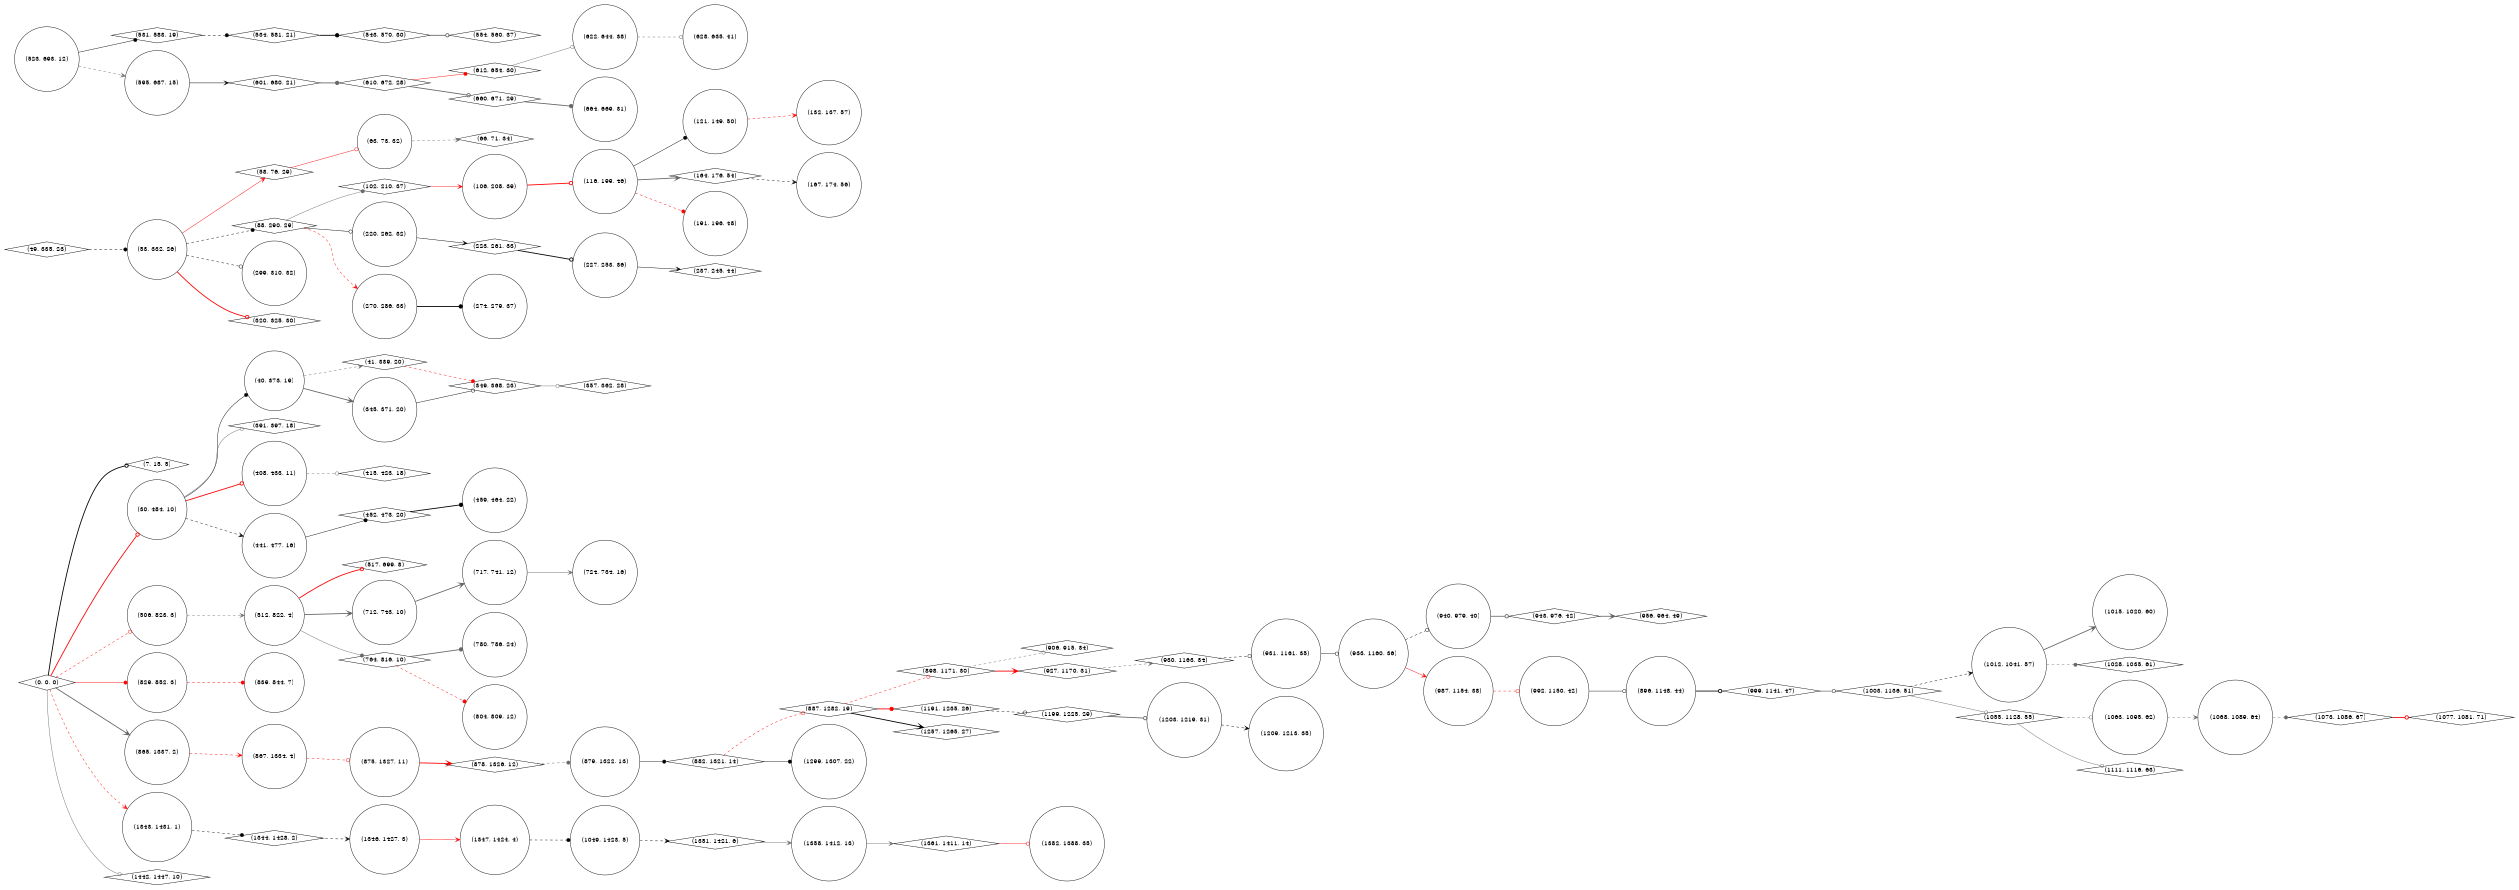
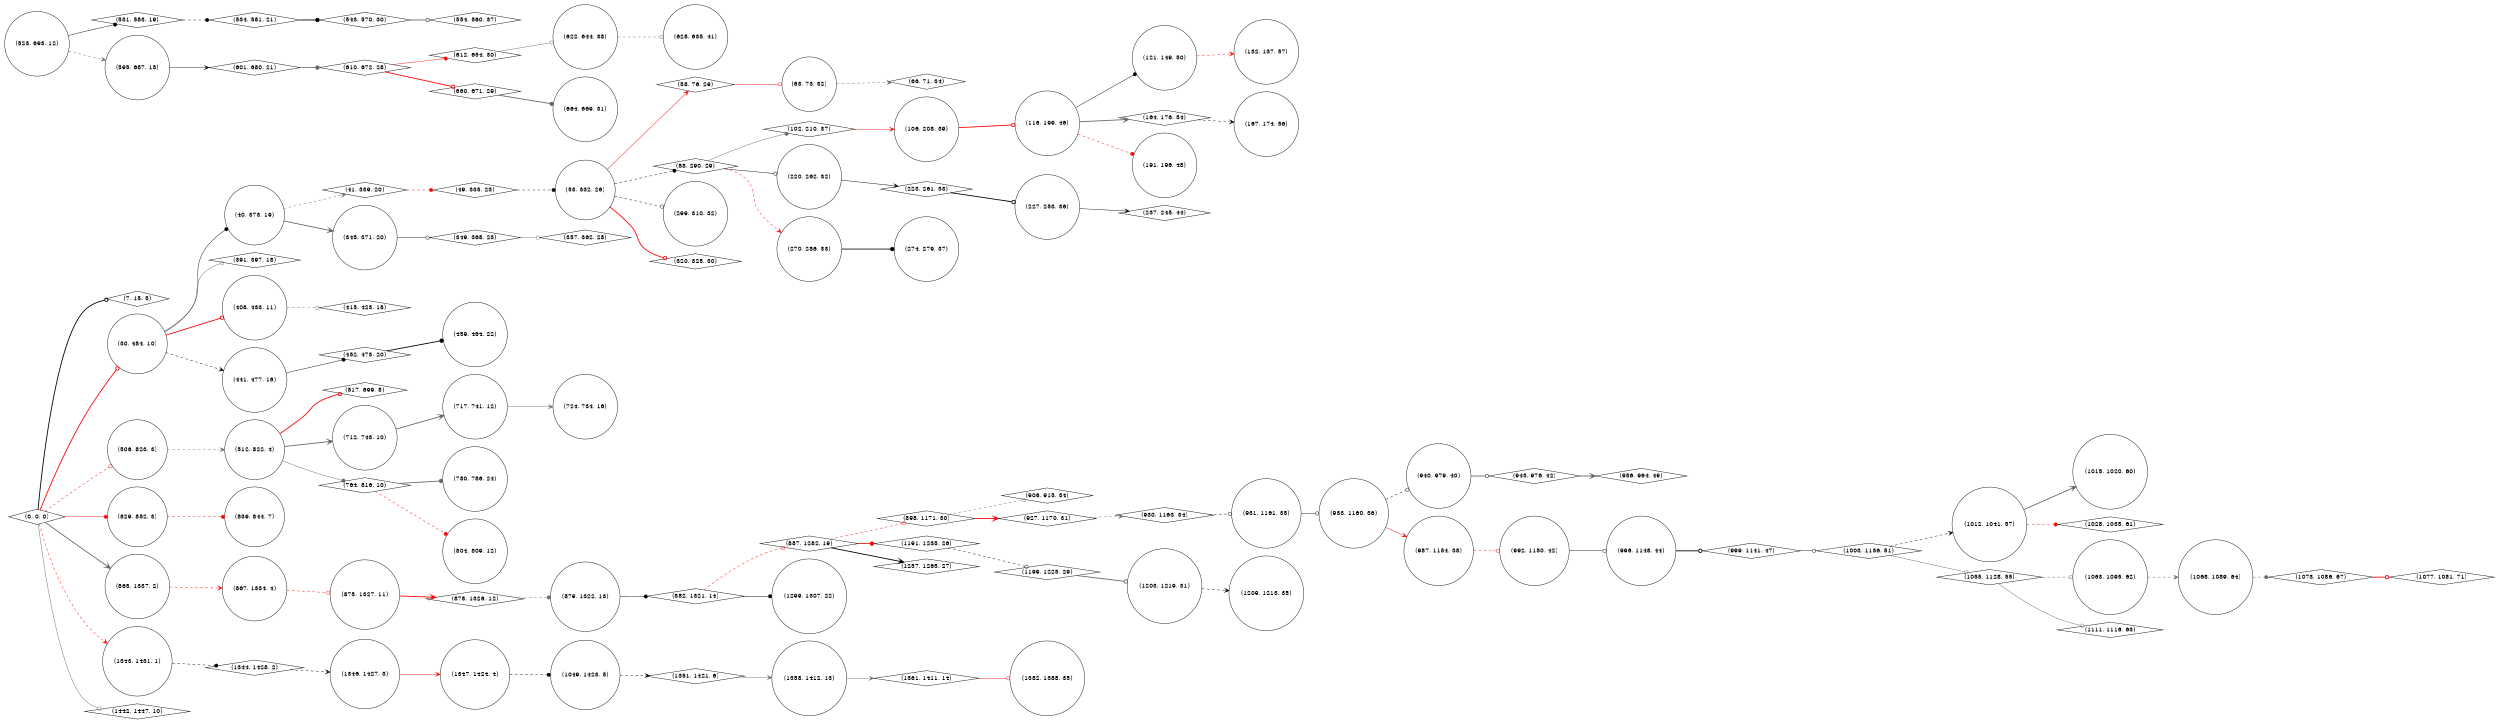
edge "(610, 672, 28)" -> "(660, 671, 29)": color gray40 -> red
edge "(41, 339, 20)" -> "(349, 368, 23)": now "(41, 339, 20)" -> "(49, 335, 23)"
edge "(1012, 1041, 57)" -> "(1028, 1035, 61)": color gray40 -> red
node "(896, 1148, 44)": label "(896, 1148, 44)" -> "(996, 1148, 44)"
